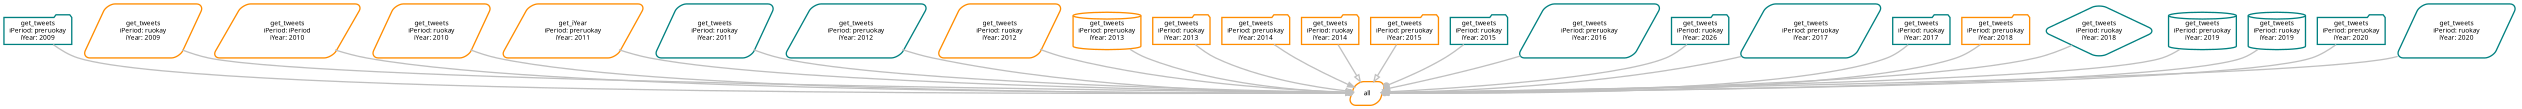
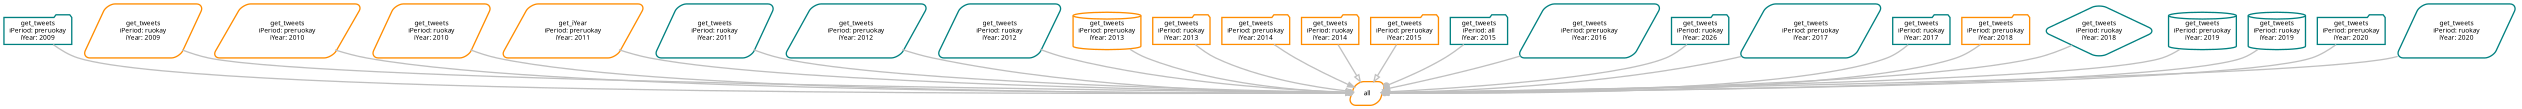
node "get_tweets iPeriod: iPeriod iYear: 2010": label "get_tweets iPeriod: iPeriod iYear: 2010" -> "get_tweets iPeriod: preruokay iYear: 2010"
node "get_tweets iPeriod: ruokay iYear: 2012": color darkorange -> teal
node "get_tweets iPeriod: ruokay iYear: 2015": label "get_tweets iPeriod: ruokay iYear: 2015" -> "get_tweets iPeriod: all iYear: 2015"
